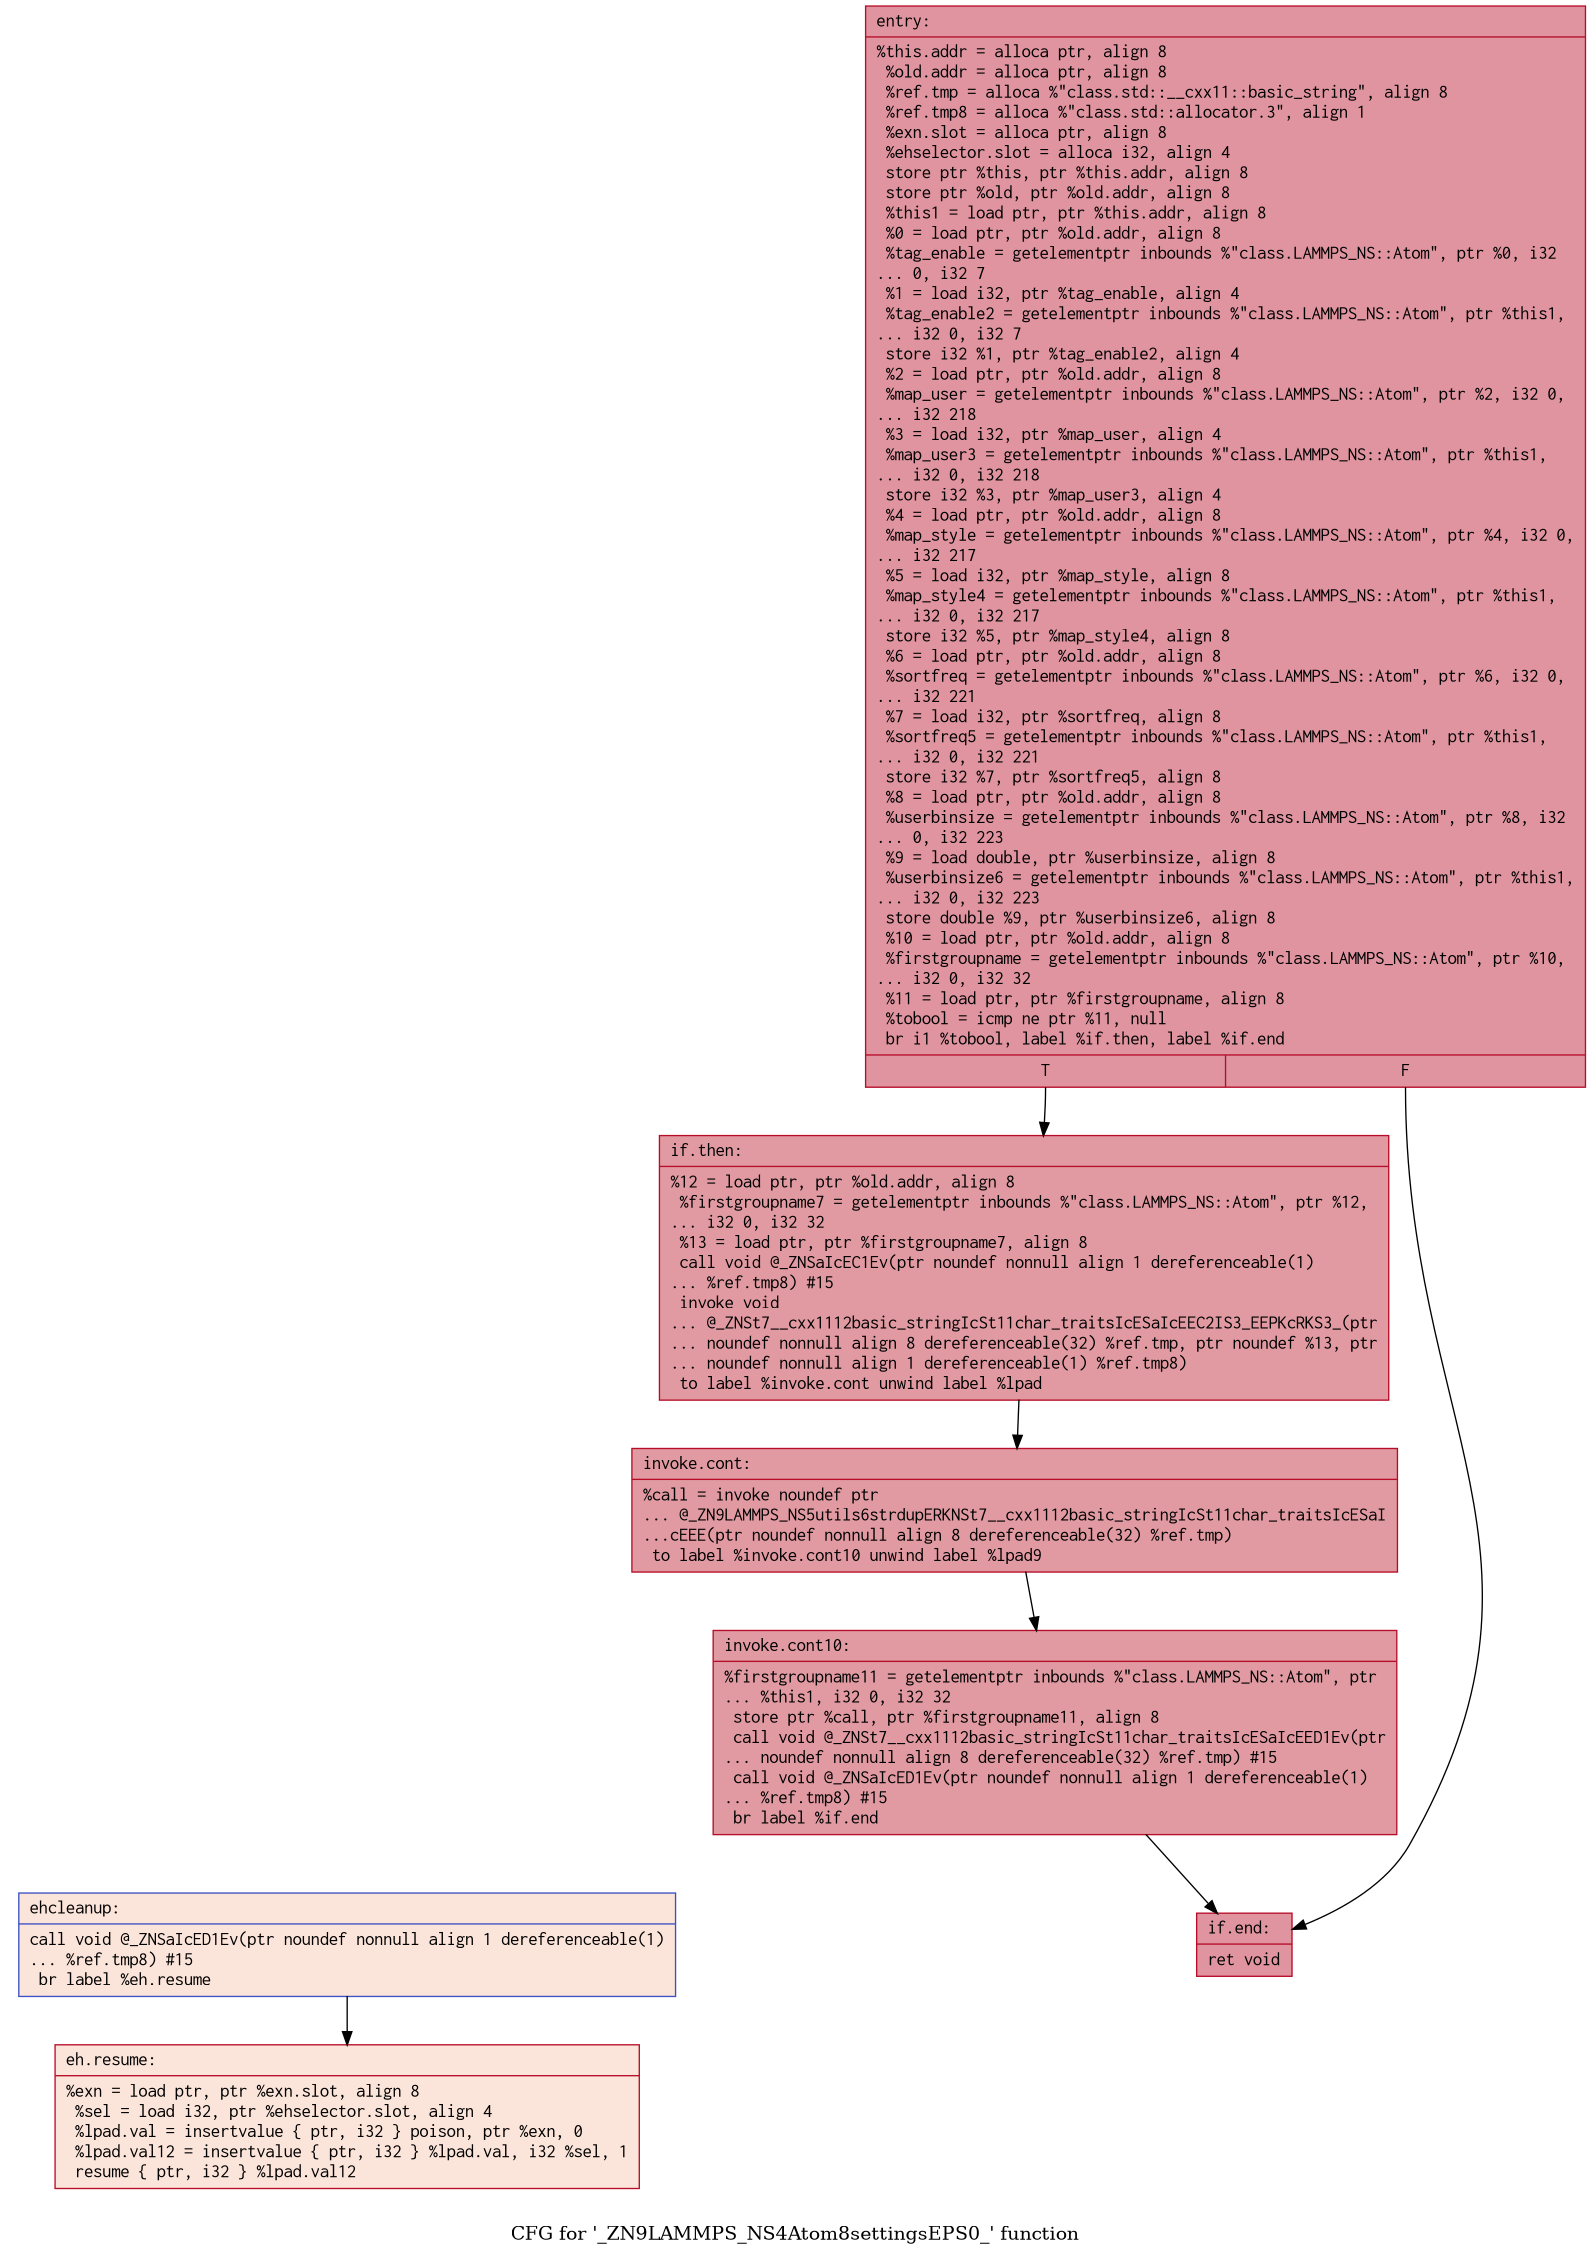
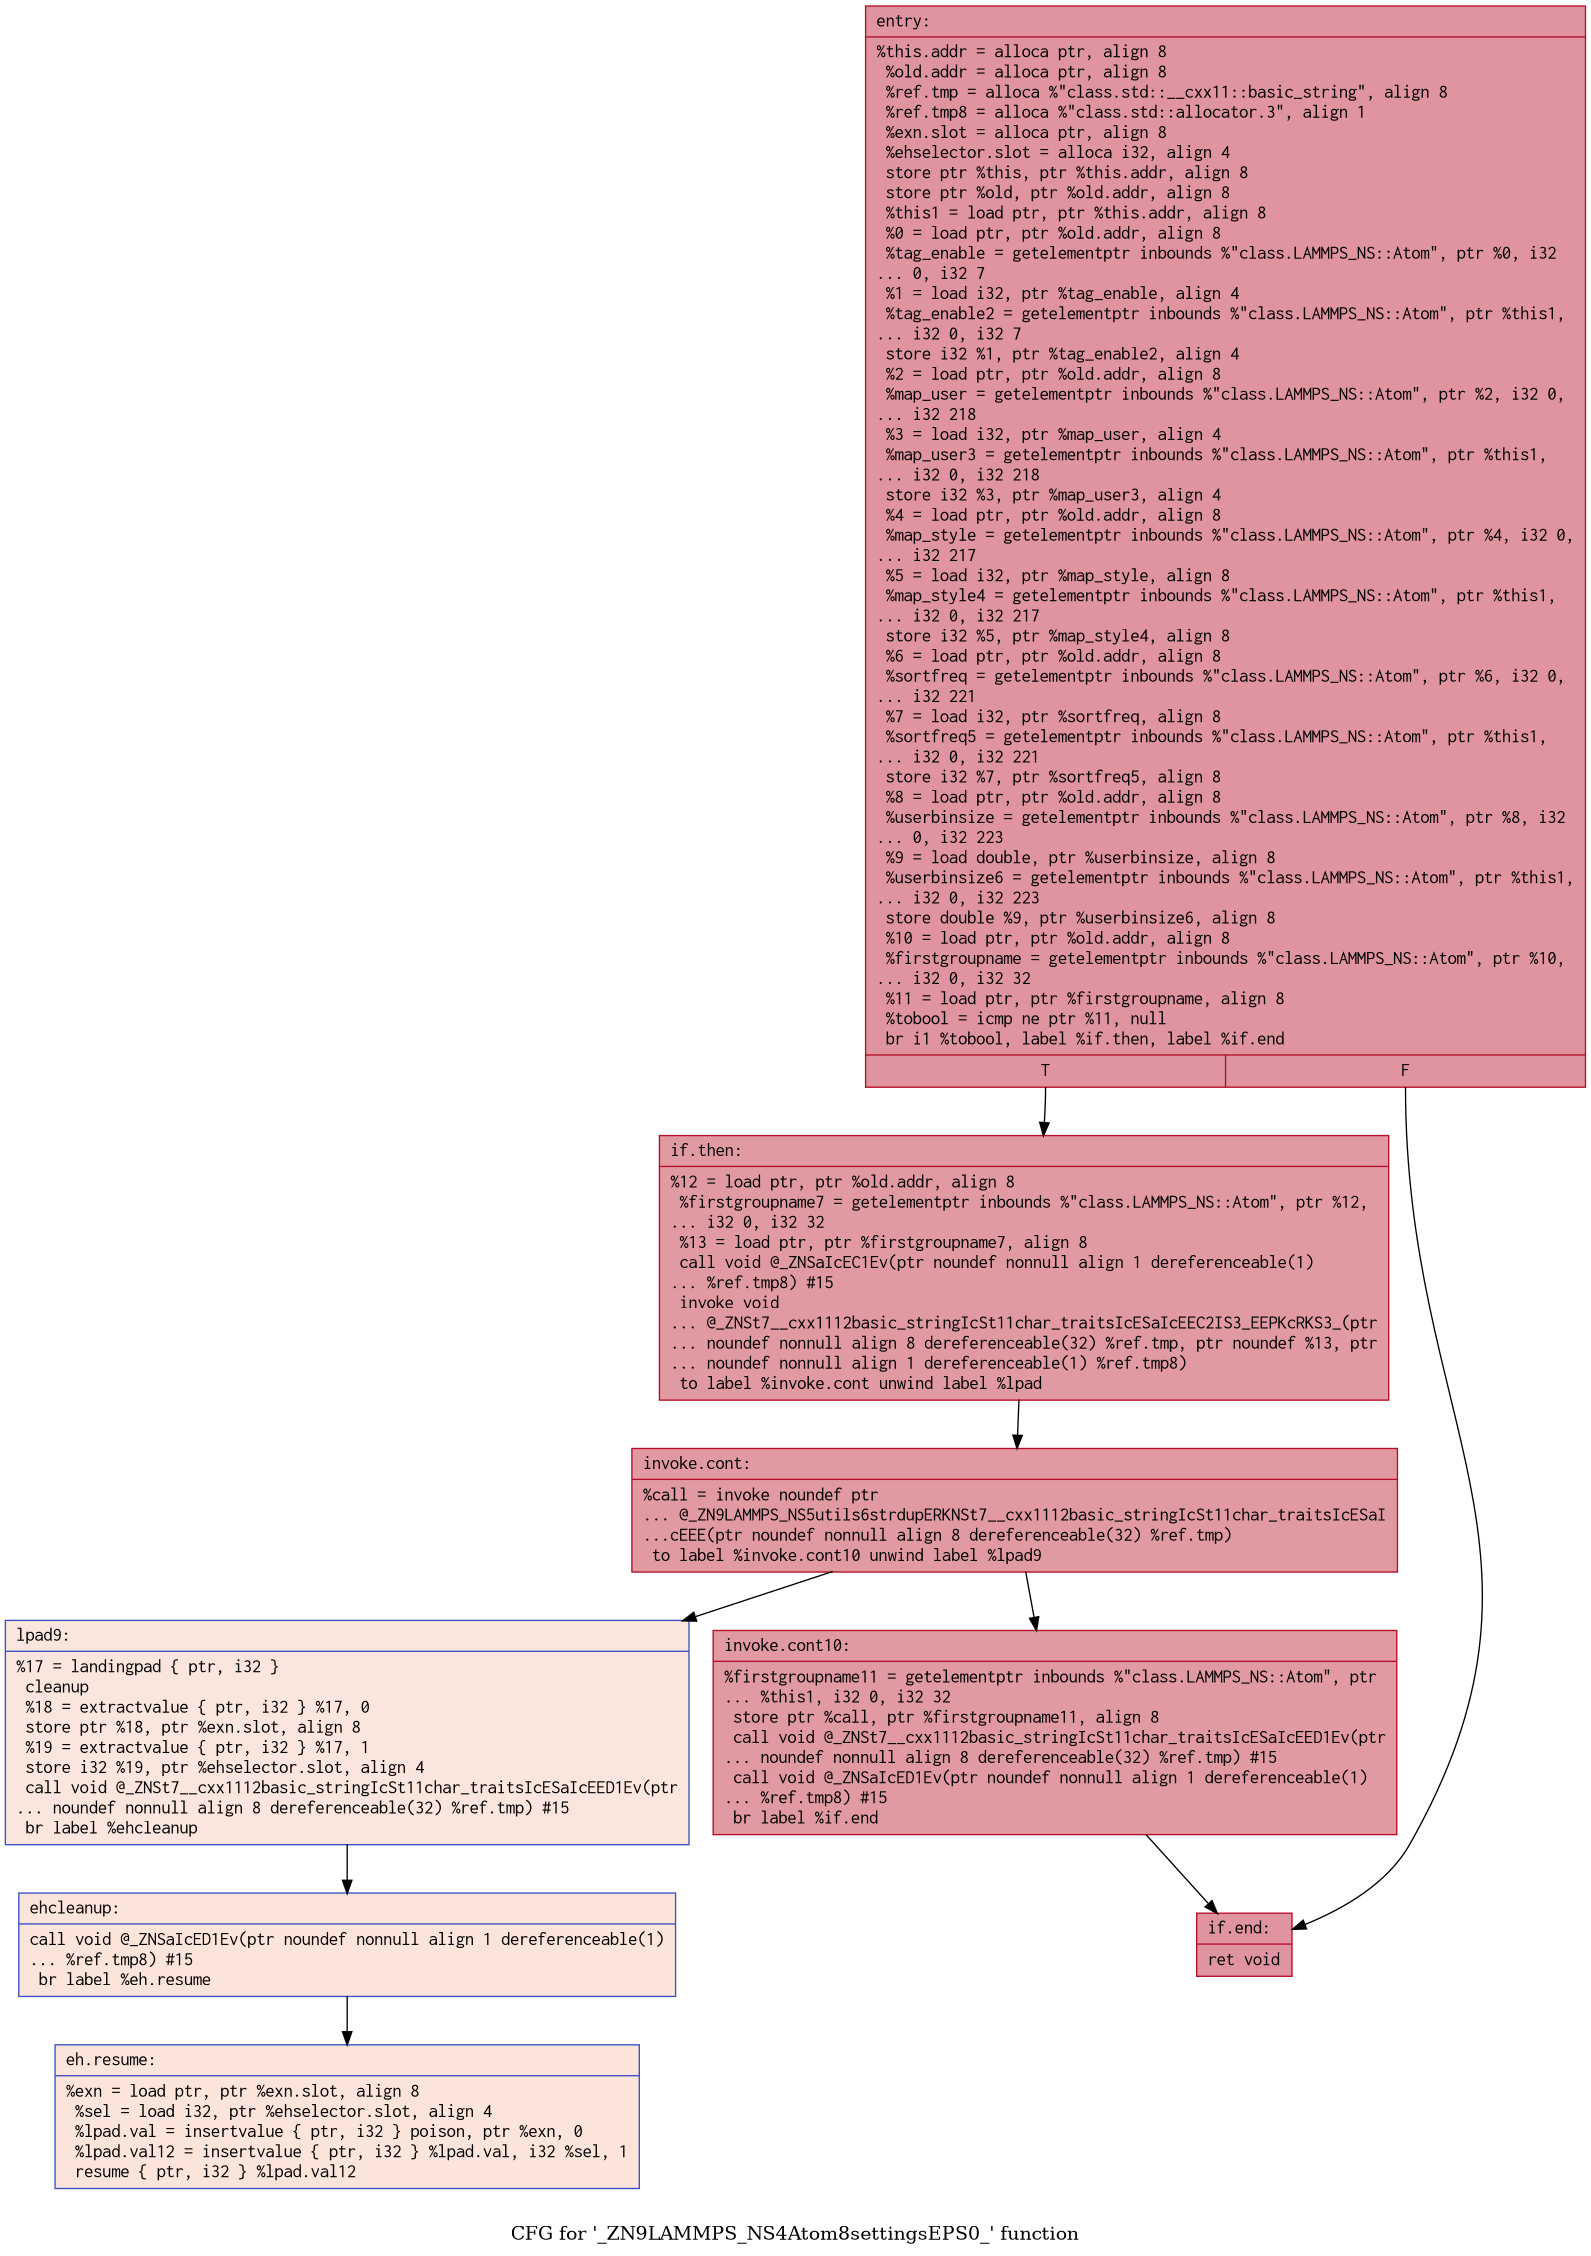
node "lpad9:": added
node "eh.resume:": color #b70d28ff -> #3d50c3ff
